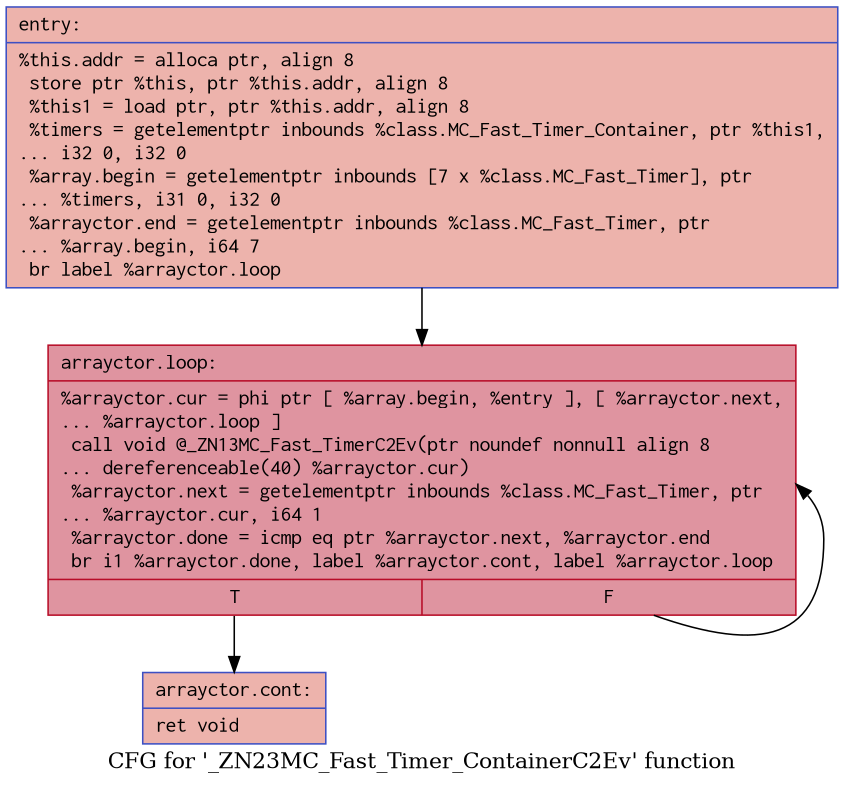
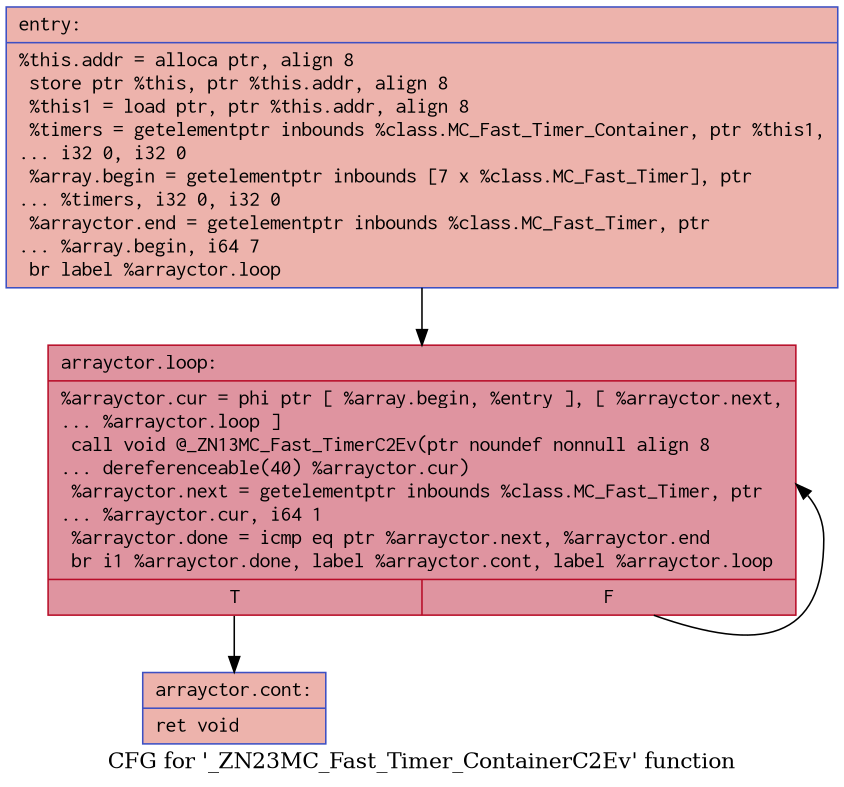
node "entry:": text "... %timers, i31 0, i32 0" -> "... %timers, i32 0, i32 0"
